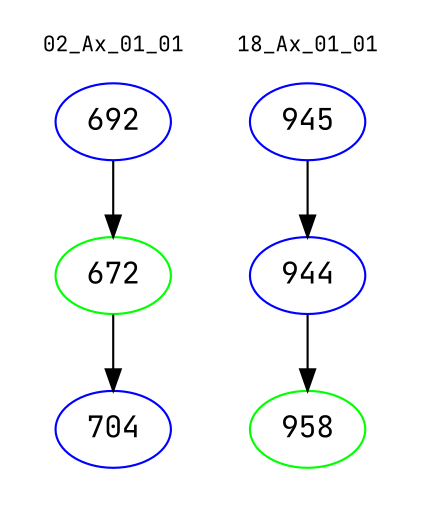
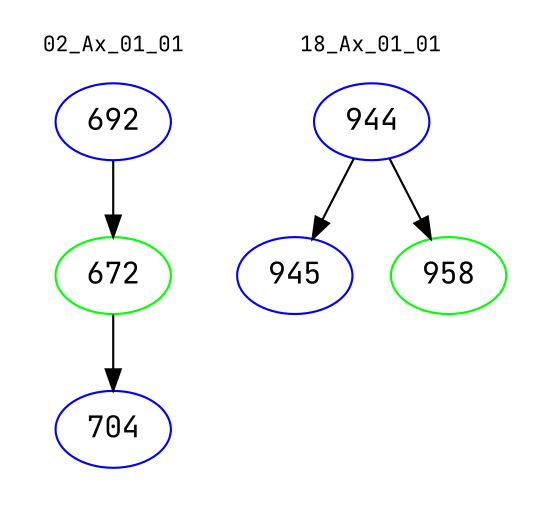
edge "945" -> "944": reversed
